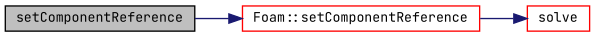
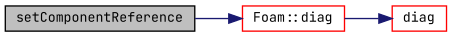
node "Foam::setComponentReference": label "Foam::setComponentReference" -> "Foam::diag"
node "solve": label "solve" -> "diag"
